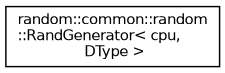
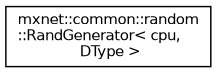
node "random::common::random ::RandGenerator< cpu, DType >": label "random::common::random ::RandGenerator< cpu, DType >" -> "mxnet::common::random ::RandGenerator< cpu, DType >"
